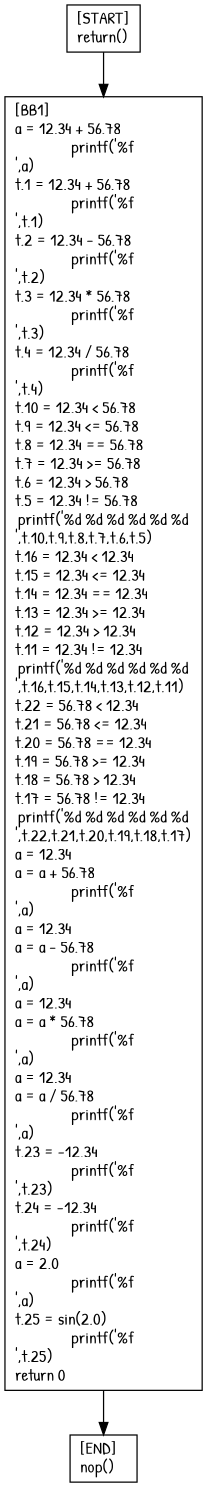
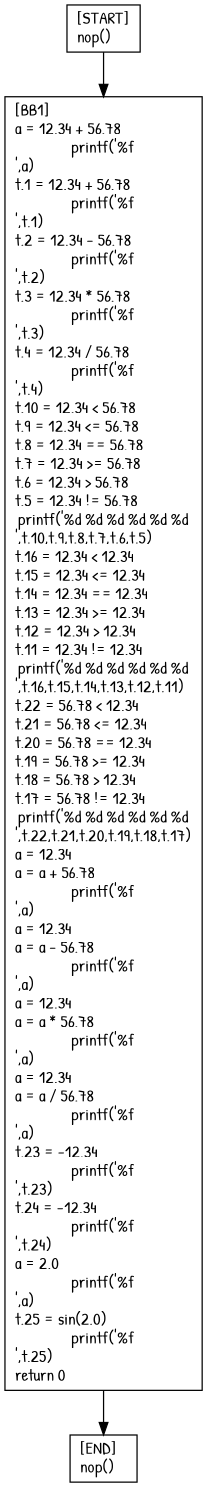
node "[START] return()": label "[START] return()" -> "[START] nop()"
